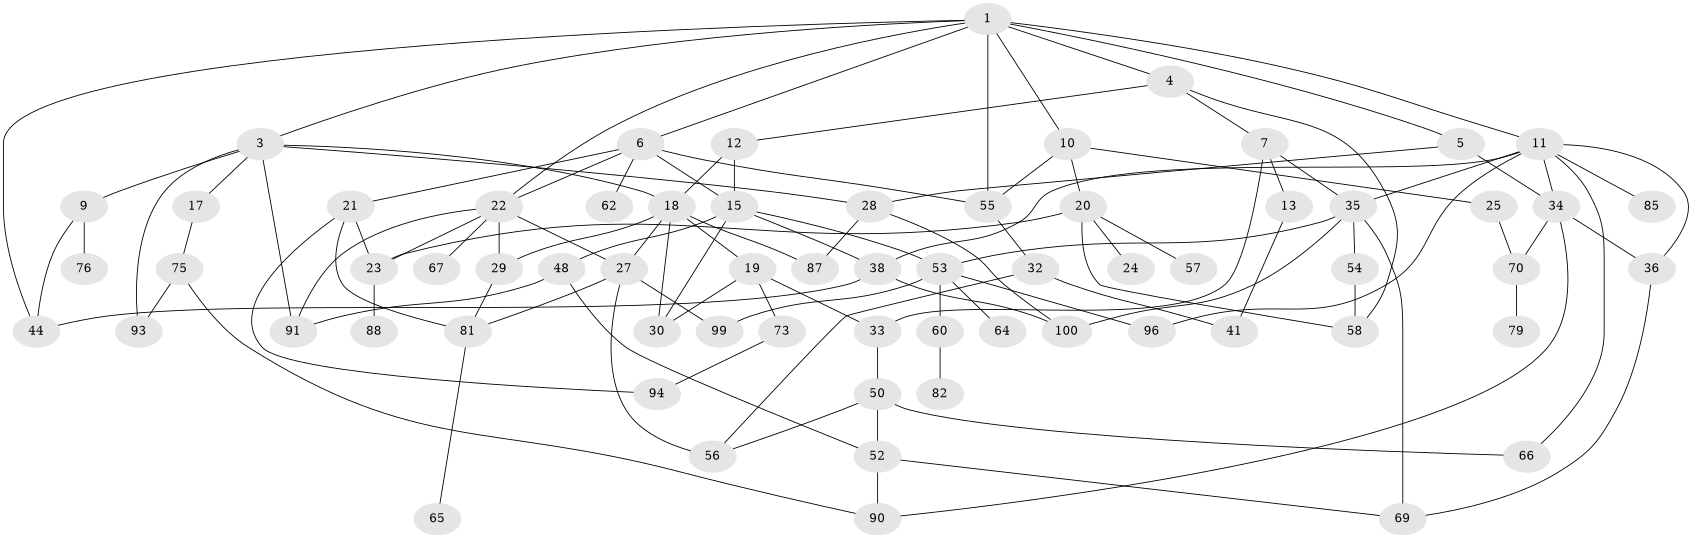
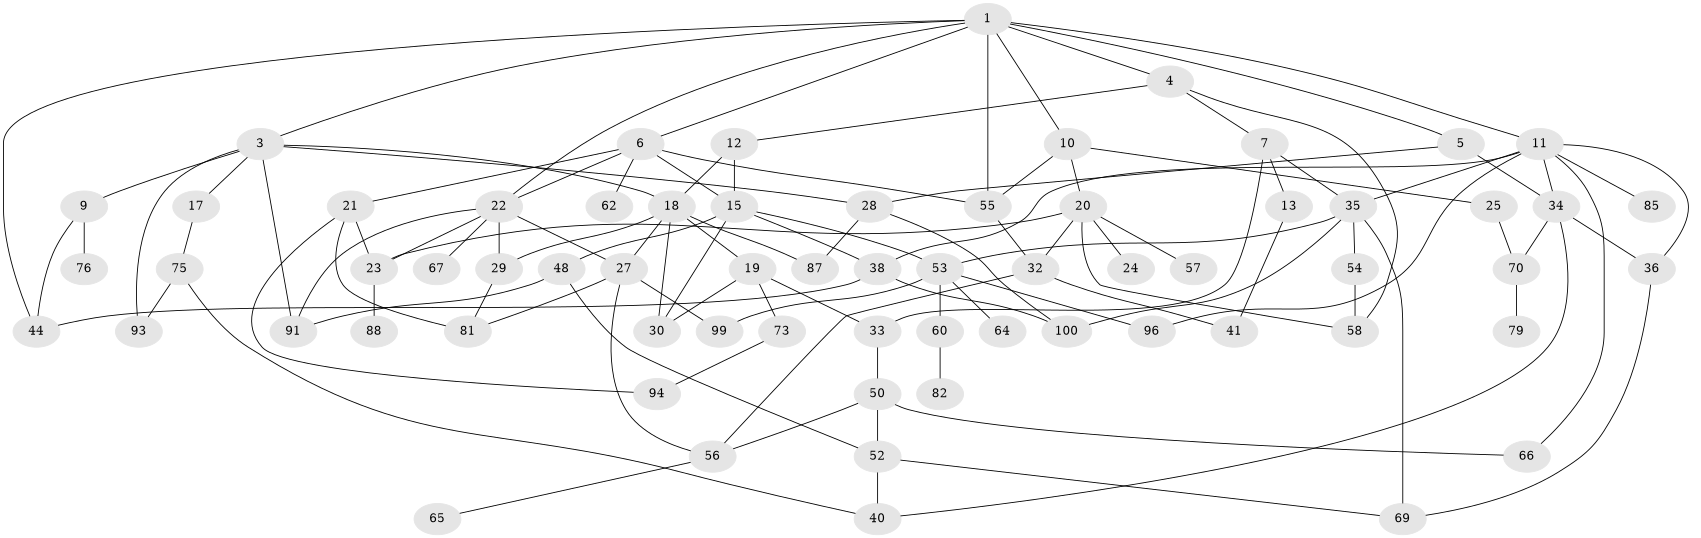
edge "20" -- "32": added
edge "81" -- "65": now "56" -- "65"
node "90": label "90" -> "40"
